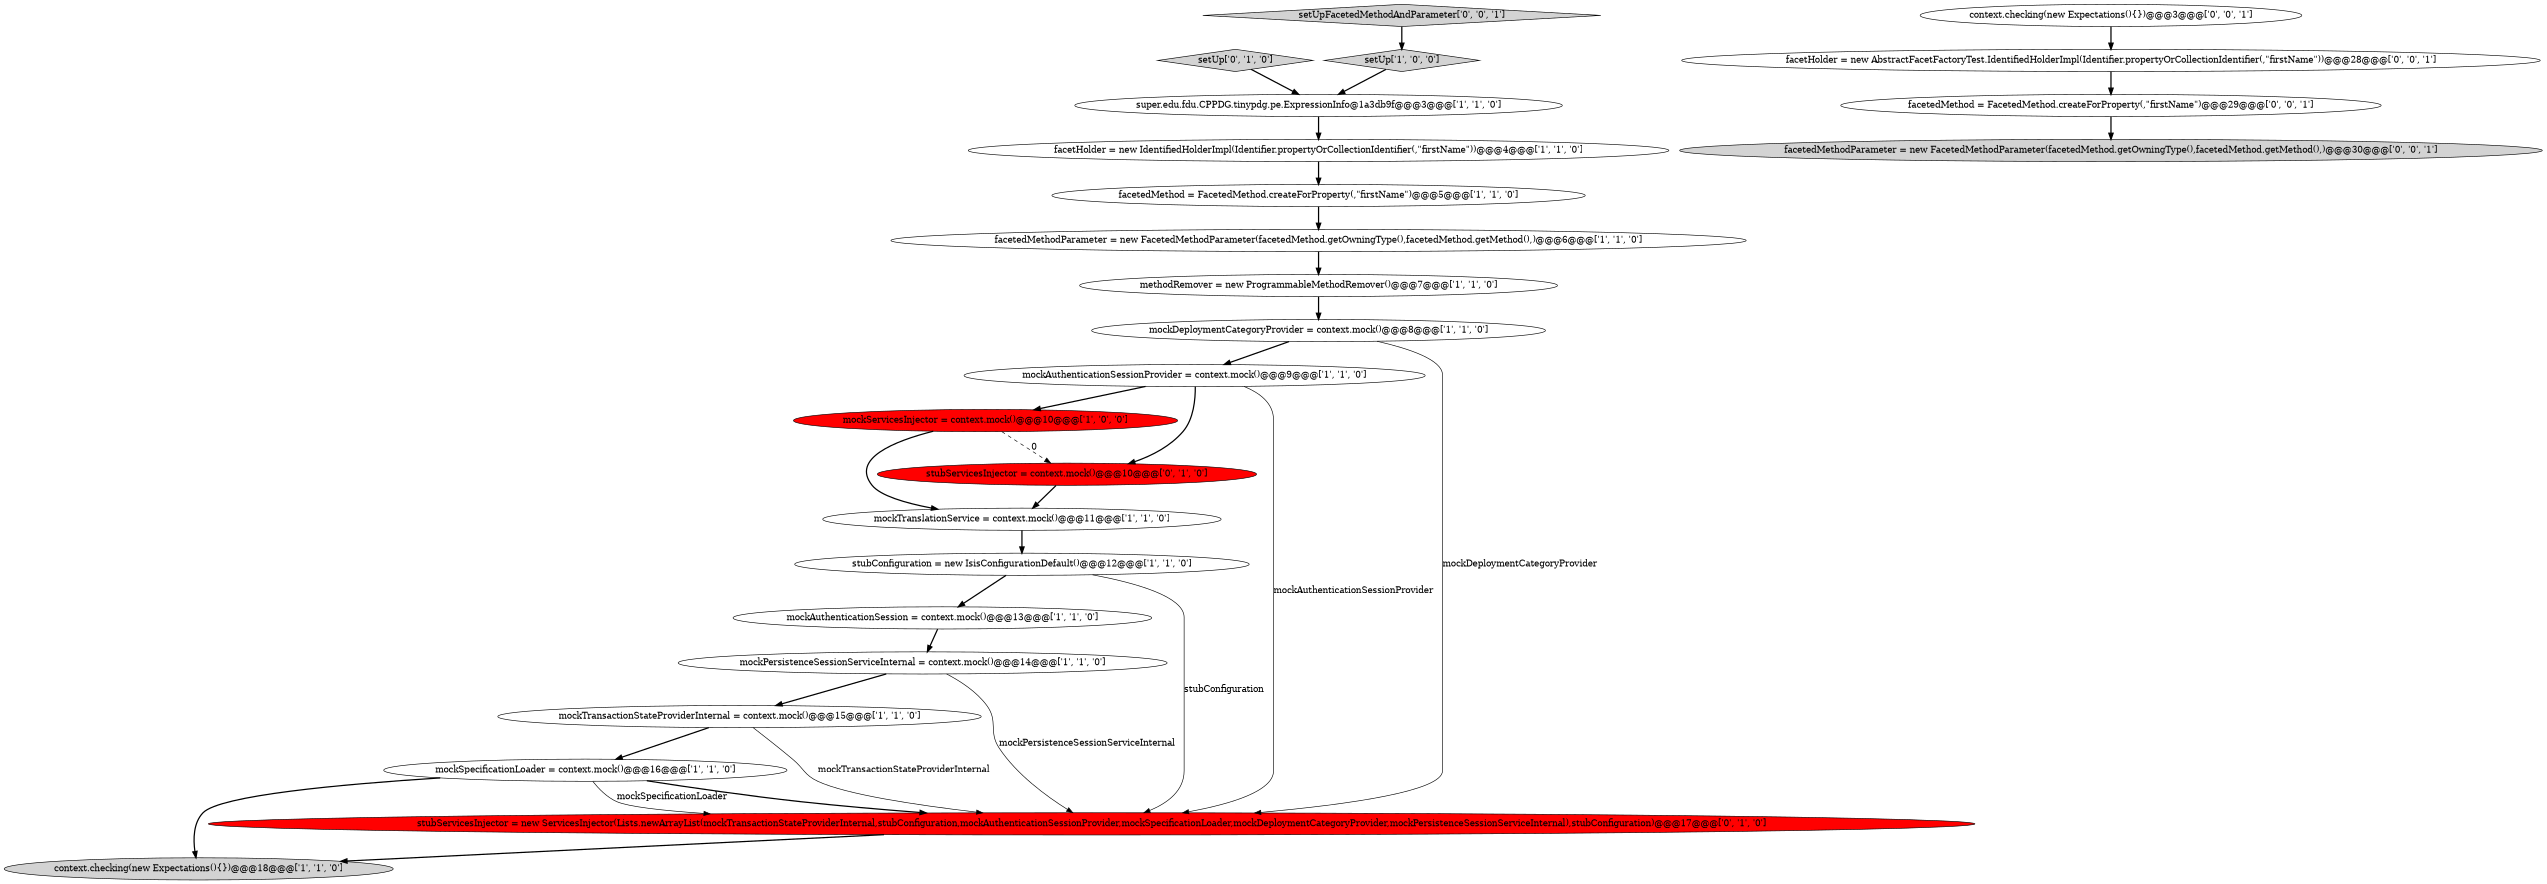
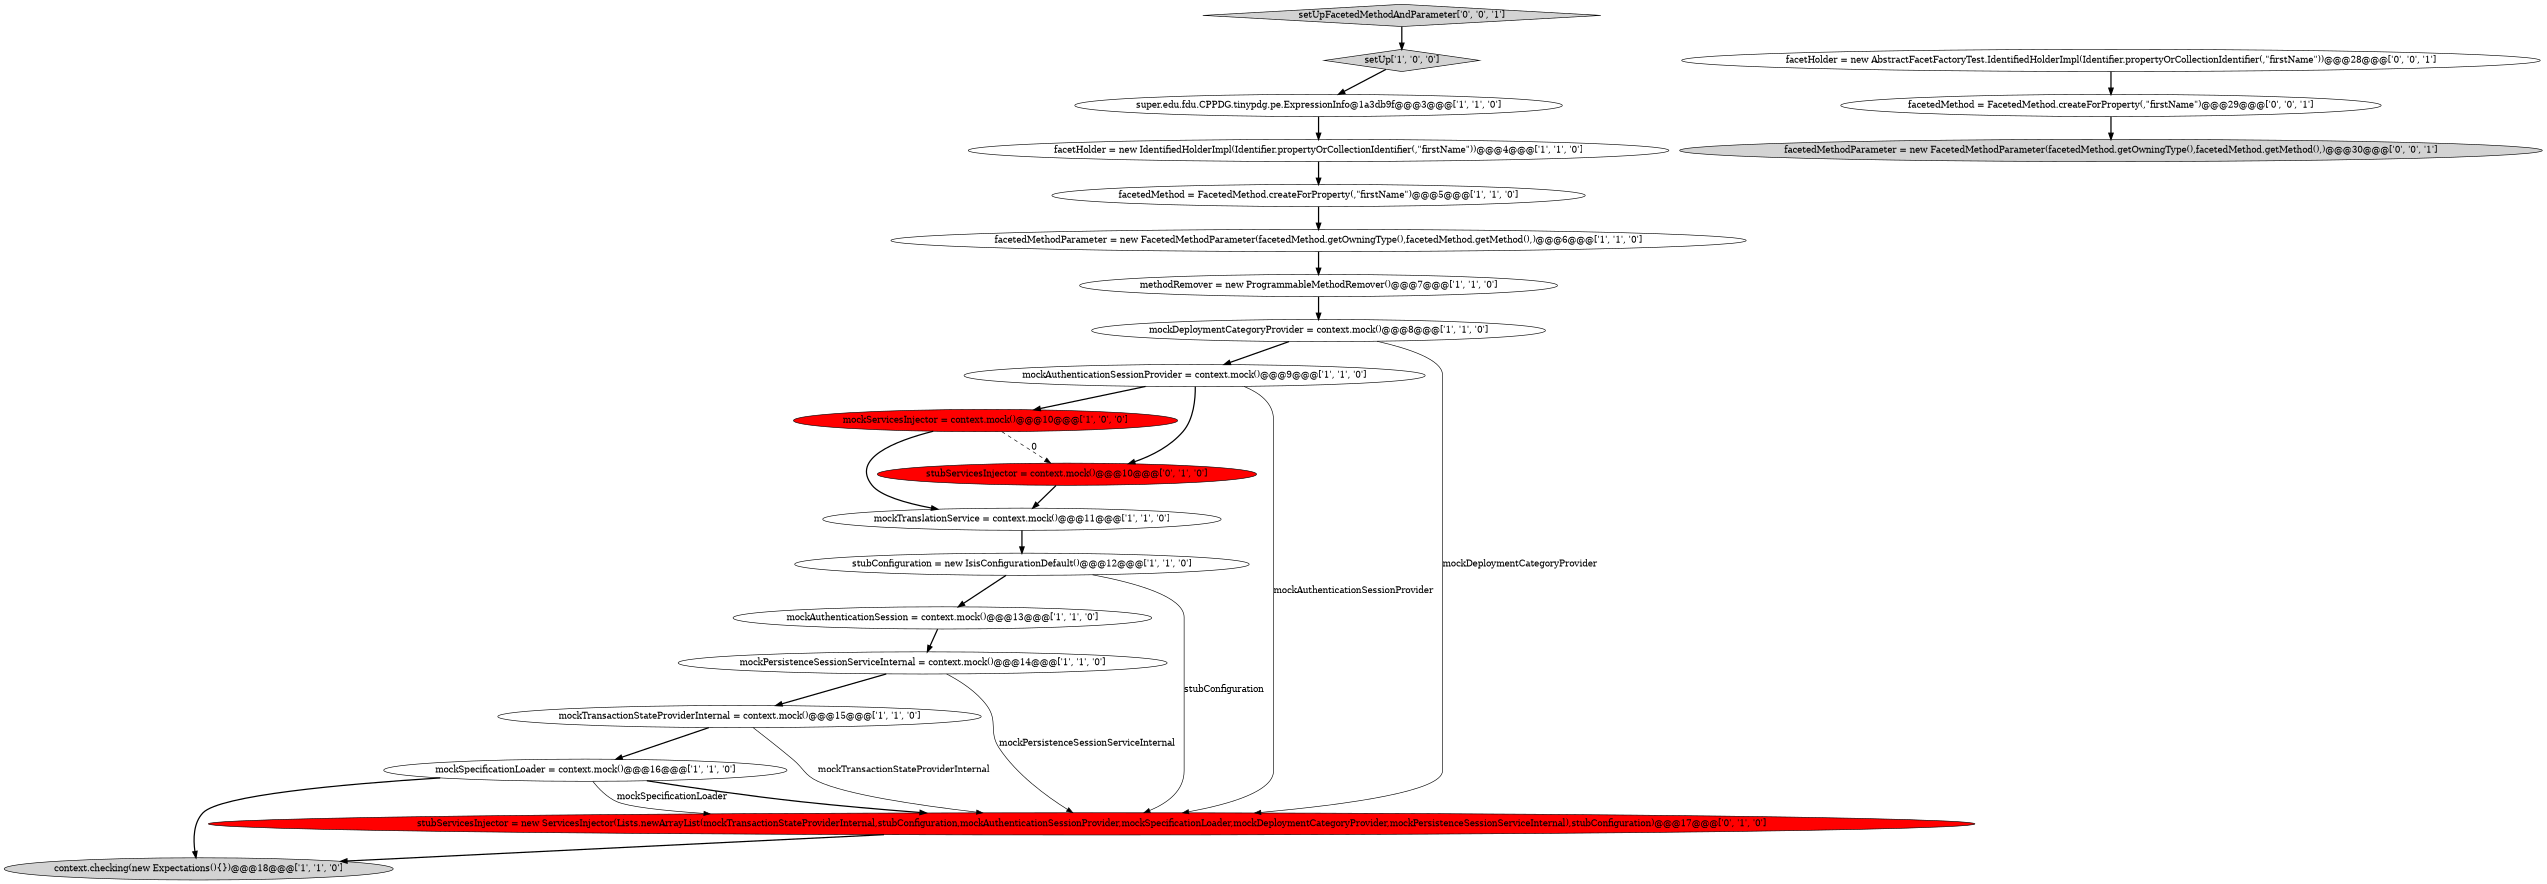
node "context.checking(new Expectations(){})@@@3@@@['0', '0', '1']": removed
node "setUp['0', '1', '0']": removed
